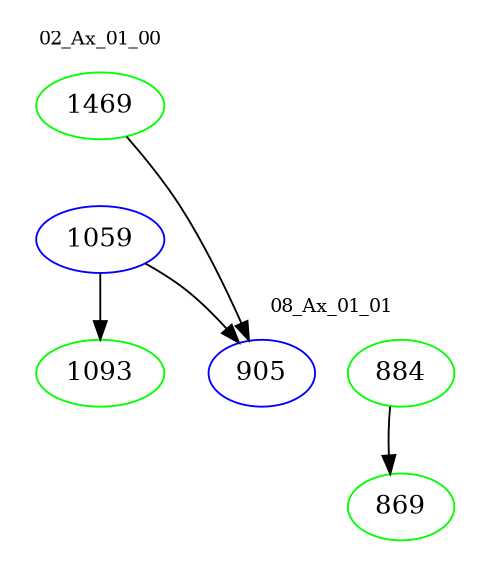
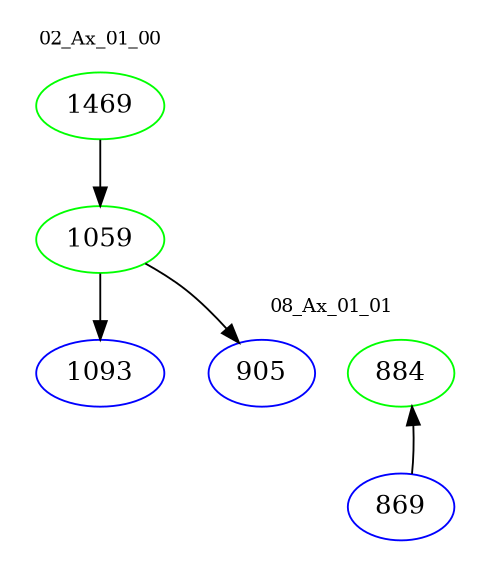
edge "1469" -> "905": now "1469" -> "1059"
node "1059": color blue -> green
node "1093": color green -> blue
edge "884" -> "869": reversed
node "869": color green -> blue
